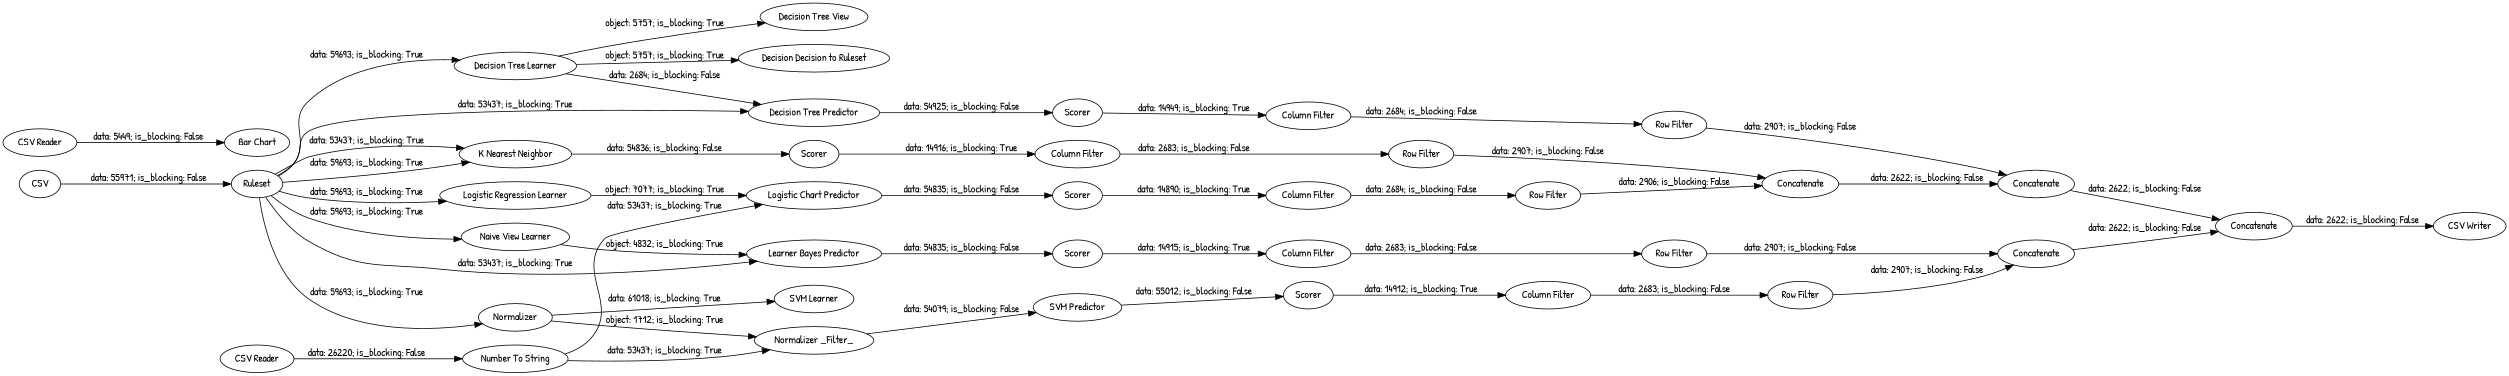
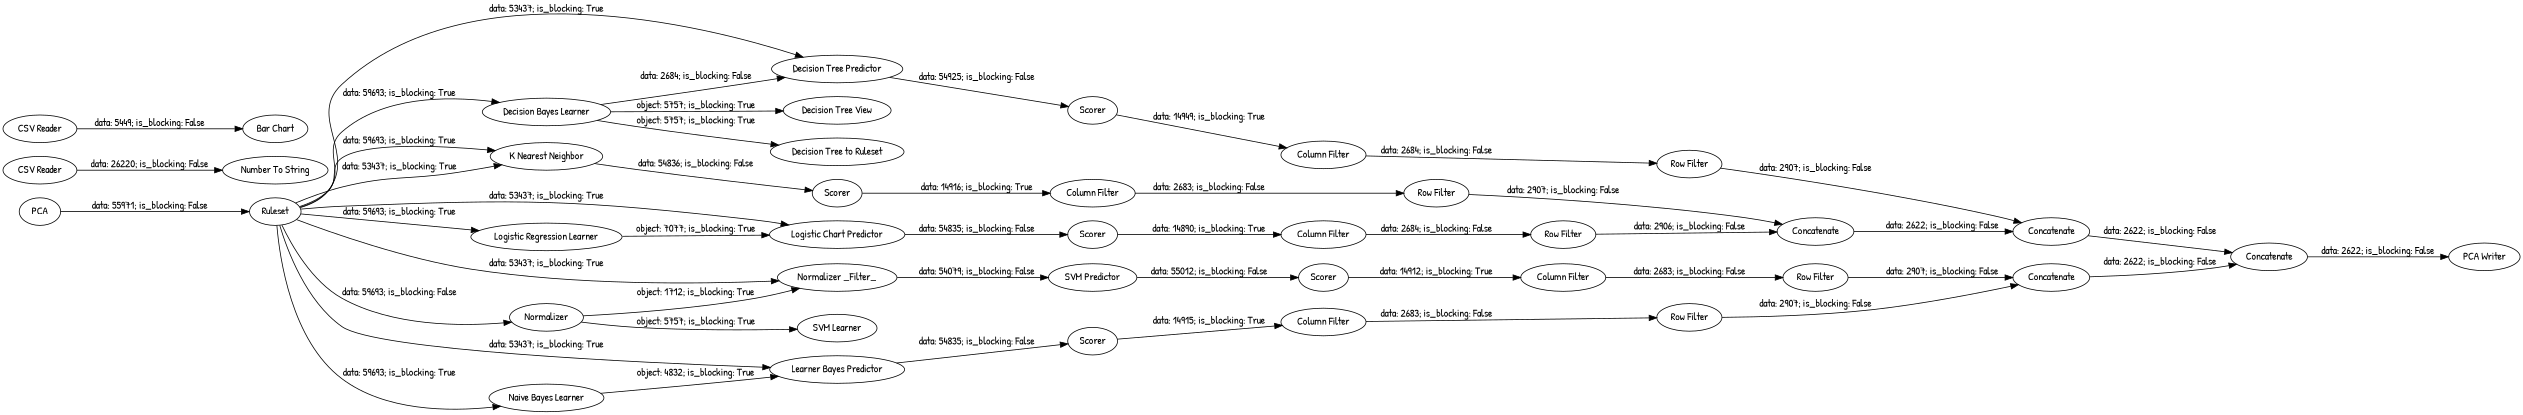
node "Decision Decision to Ruleset": label "Decision Decision to Ruleset" -> "Decision Tree to Ruleset"
node "Decision Tree Learner": label "Decision Tree Learner" -> "Decision Bayes Learner"
node "CSV": label "CSV" -> "PCA"
node "CSV Writer": label "CSV Writer" -> "PCA Writer"
edge "Number To String" -> "Logistic Chart Predictor": now "Ruleset" -> "Logistic Chart Predictor"
node "Naive View Learner": label "Naive View Learner" -> "Naive Bayes Learner"
edge "Ruleset" -> "Normalizer": label "data: 59693; is_blocking: True" -> "data: 59693; is_blocking: False"
edge "Normalizer" -> "SVM Learner": label "data: 61018; is_blocking: True" -> "object: 5757; is_blocking: True"
edge "Number To String" -> "Normalizer _Filter_": now "Ruleset" -> "Normalizer _Filter_"
